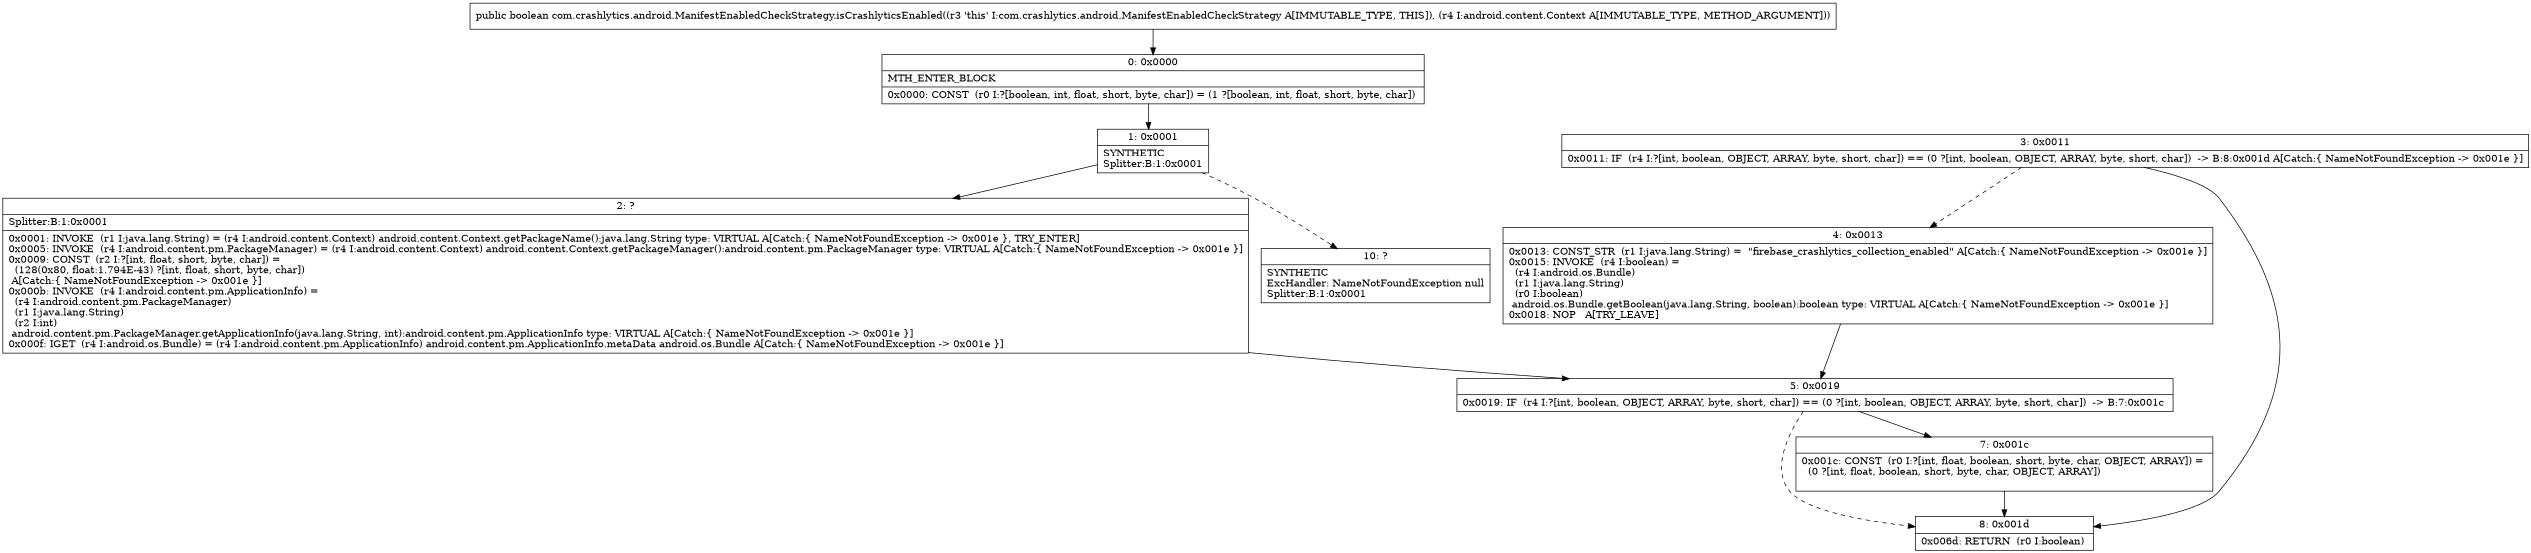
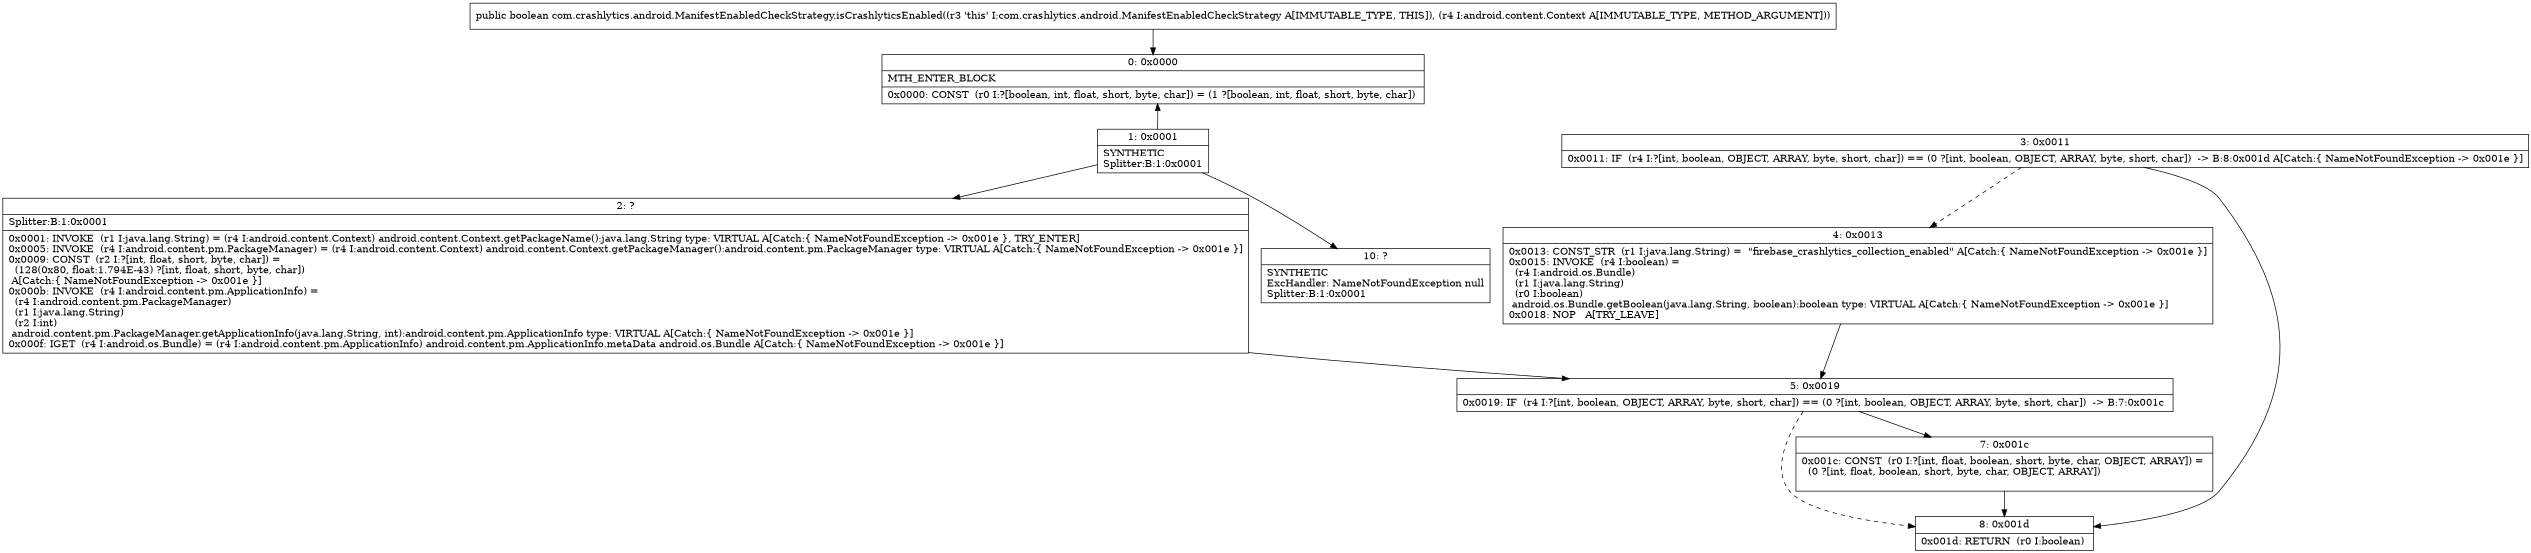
edge "0: 0x0000" -> "1: 0x0001": reversed
edge "1: 0x0001" -> "10: ?": style dashed -> solid
node "8: 0x001d": text "0x006d: RETURN  (r0 I:boolean)" -> "0x001d: RETURN  (r0 I:boolean)"
